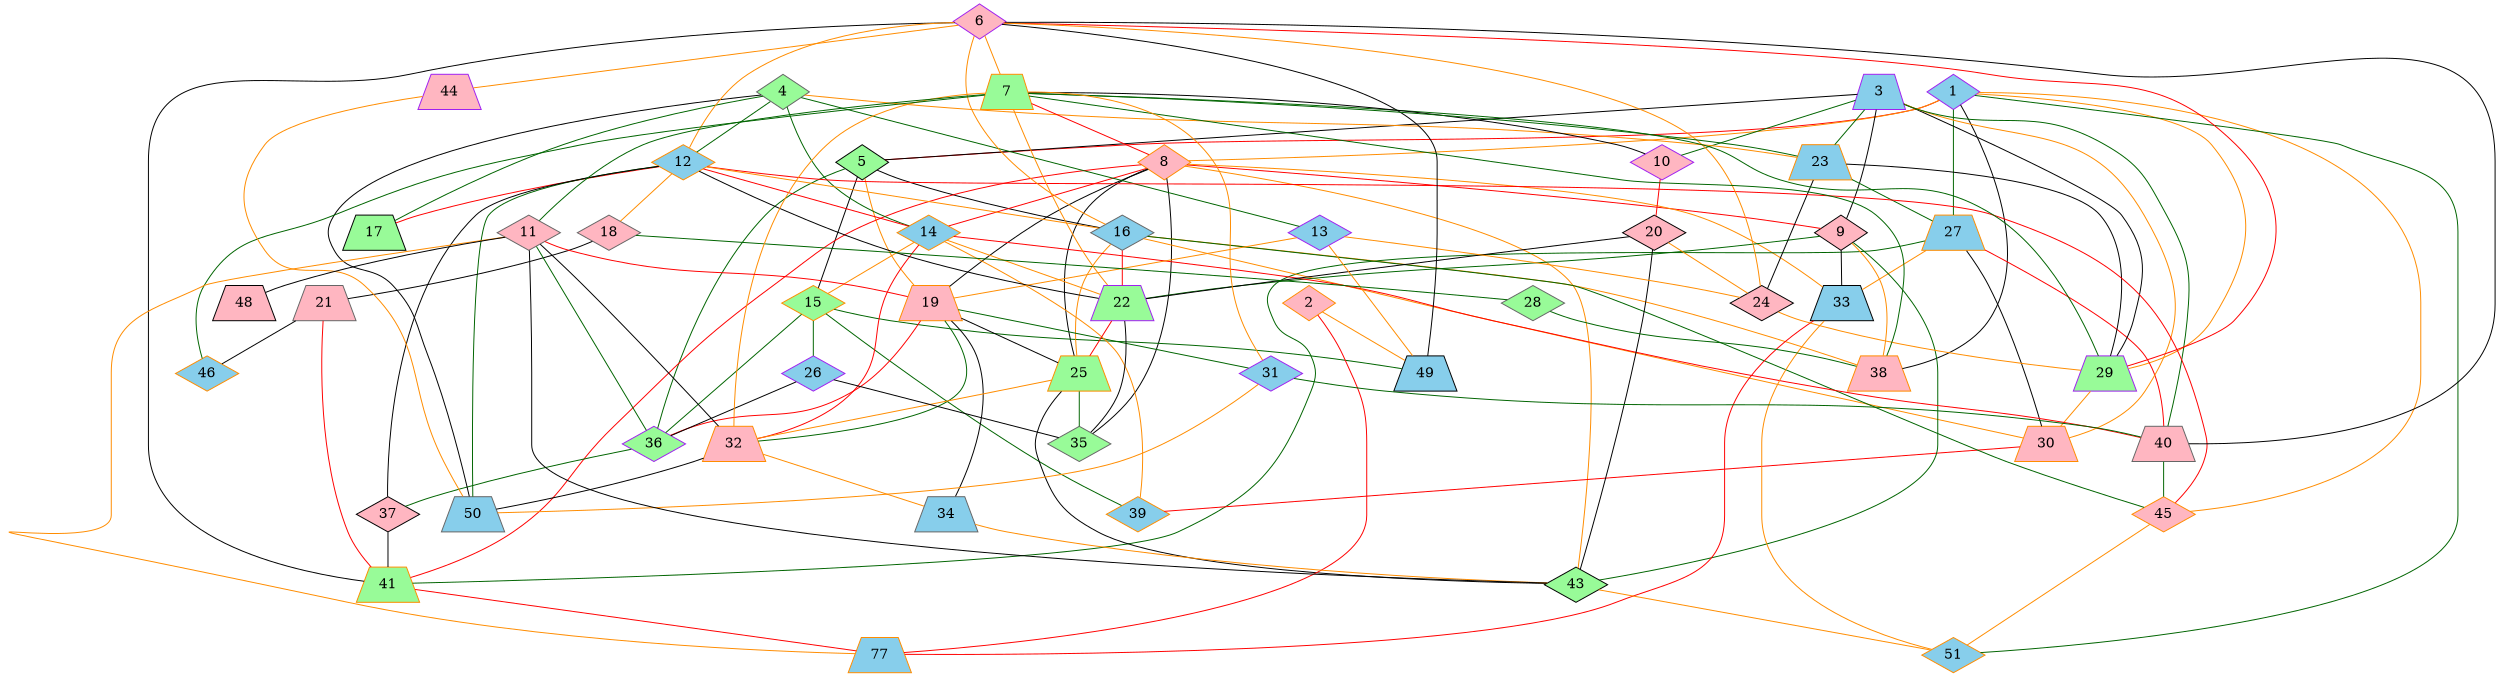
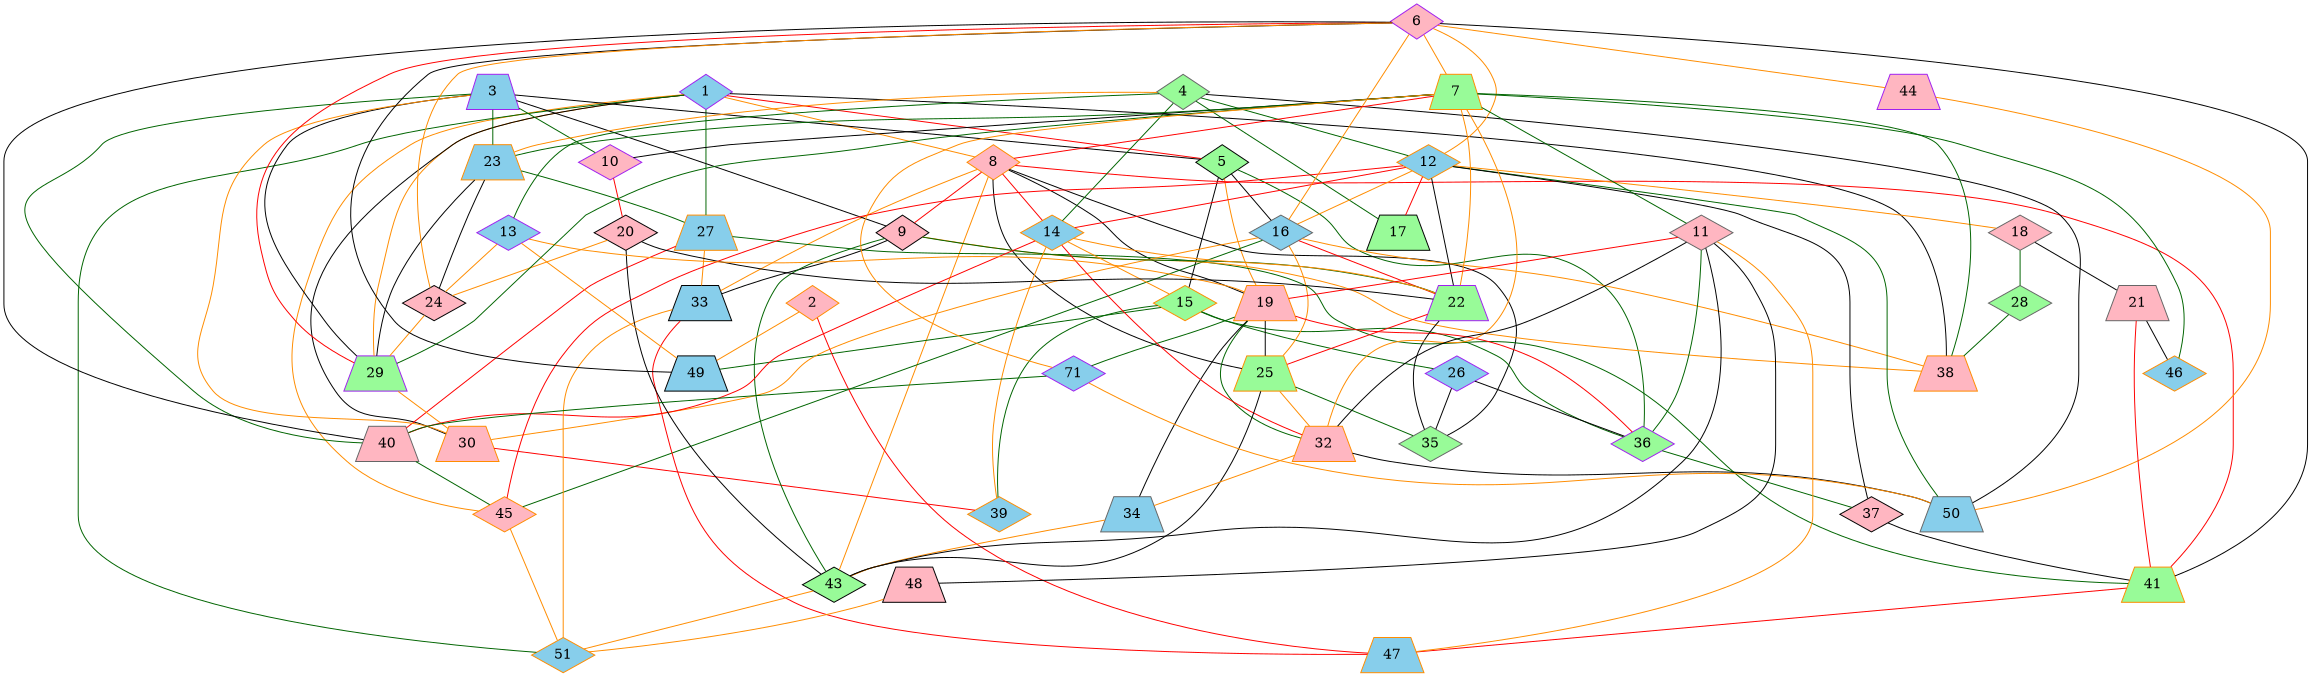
edge "27" -- "30": now "1" -- "30"
node "31": label "31" -> "71"
edge "48" -- "51": added
node "77": label "77" -> "47"
